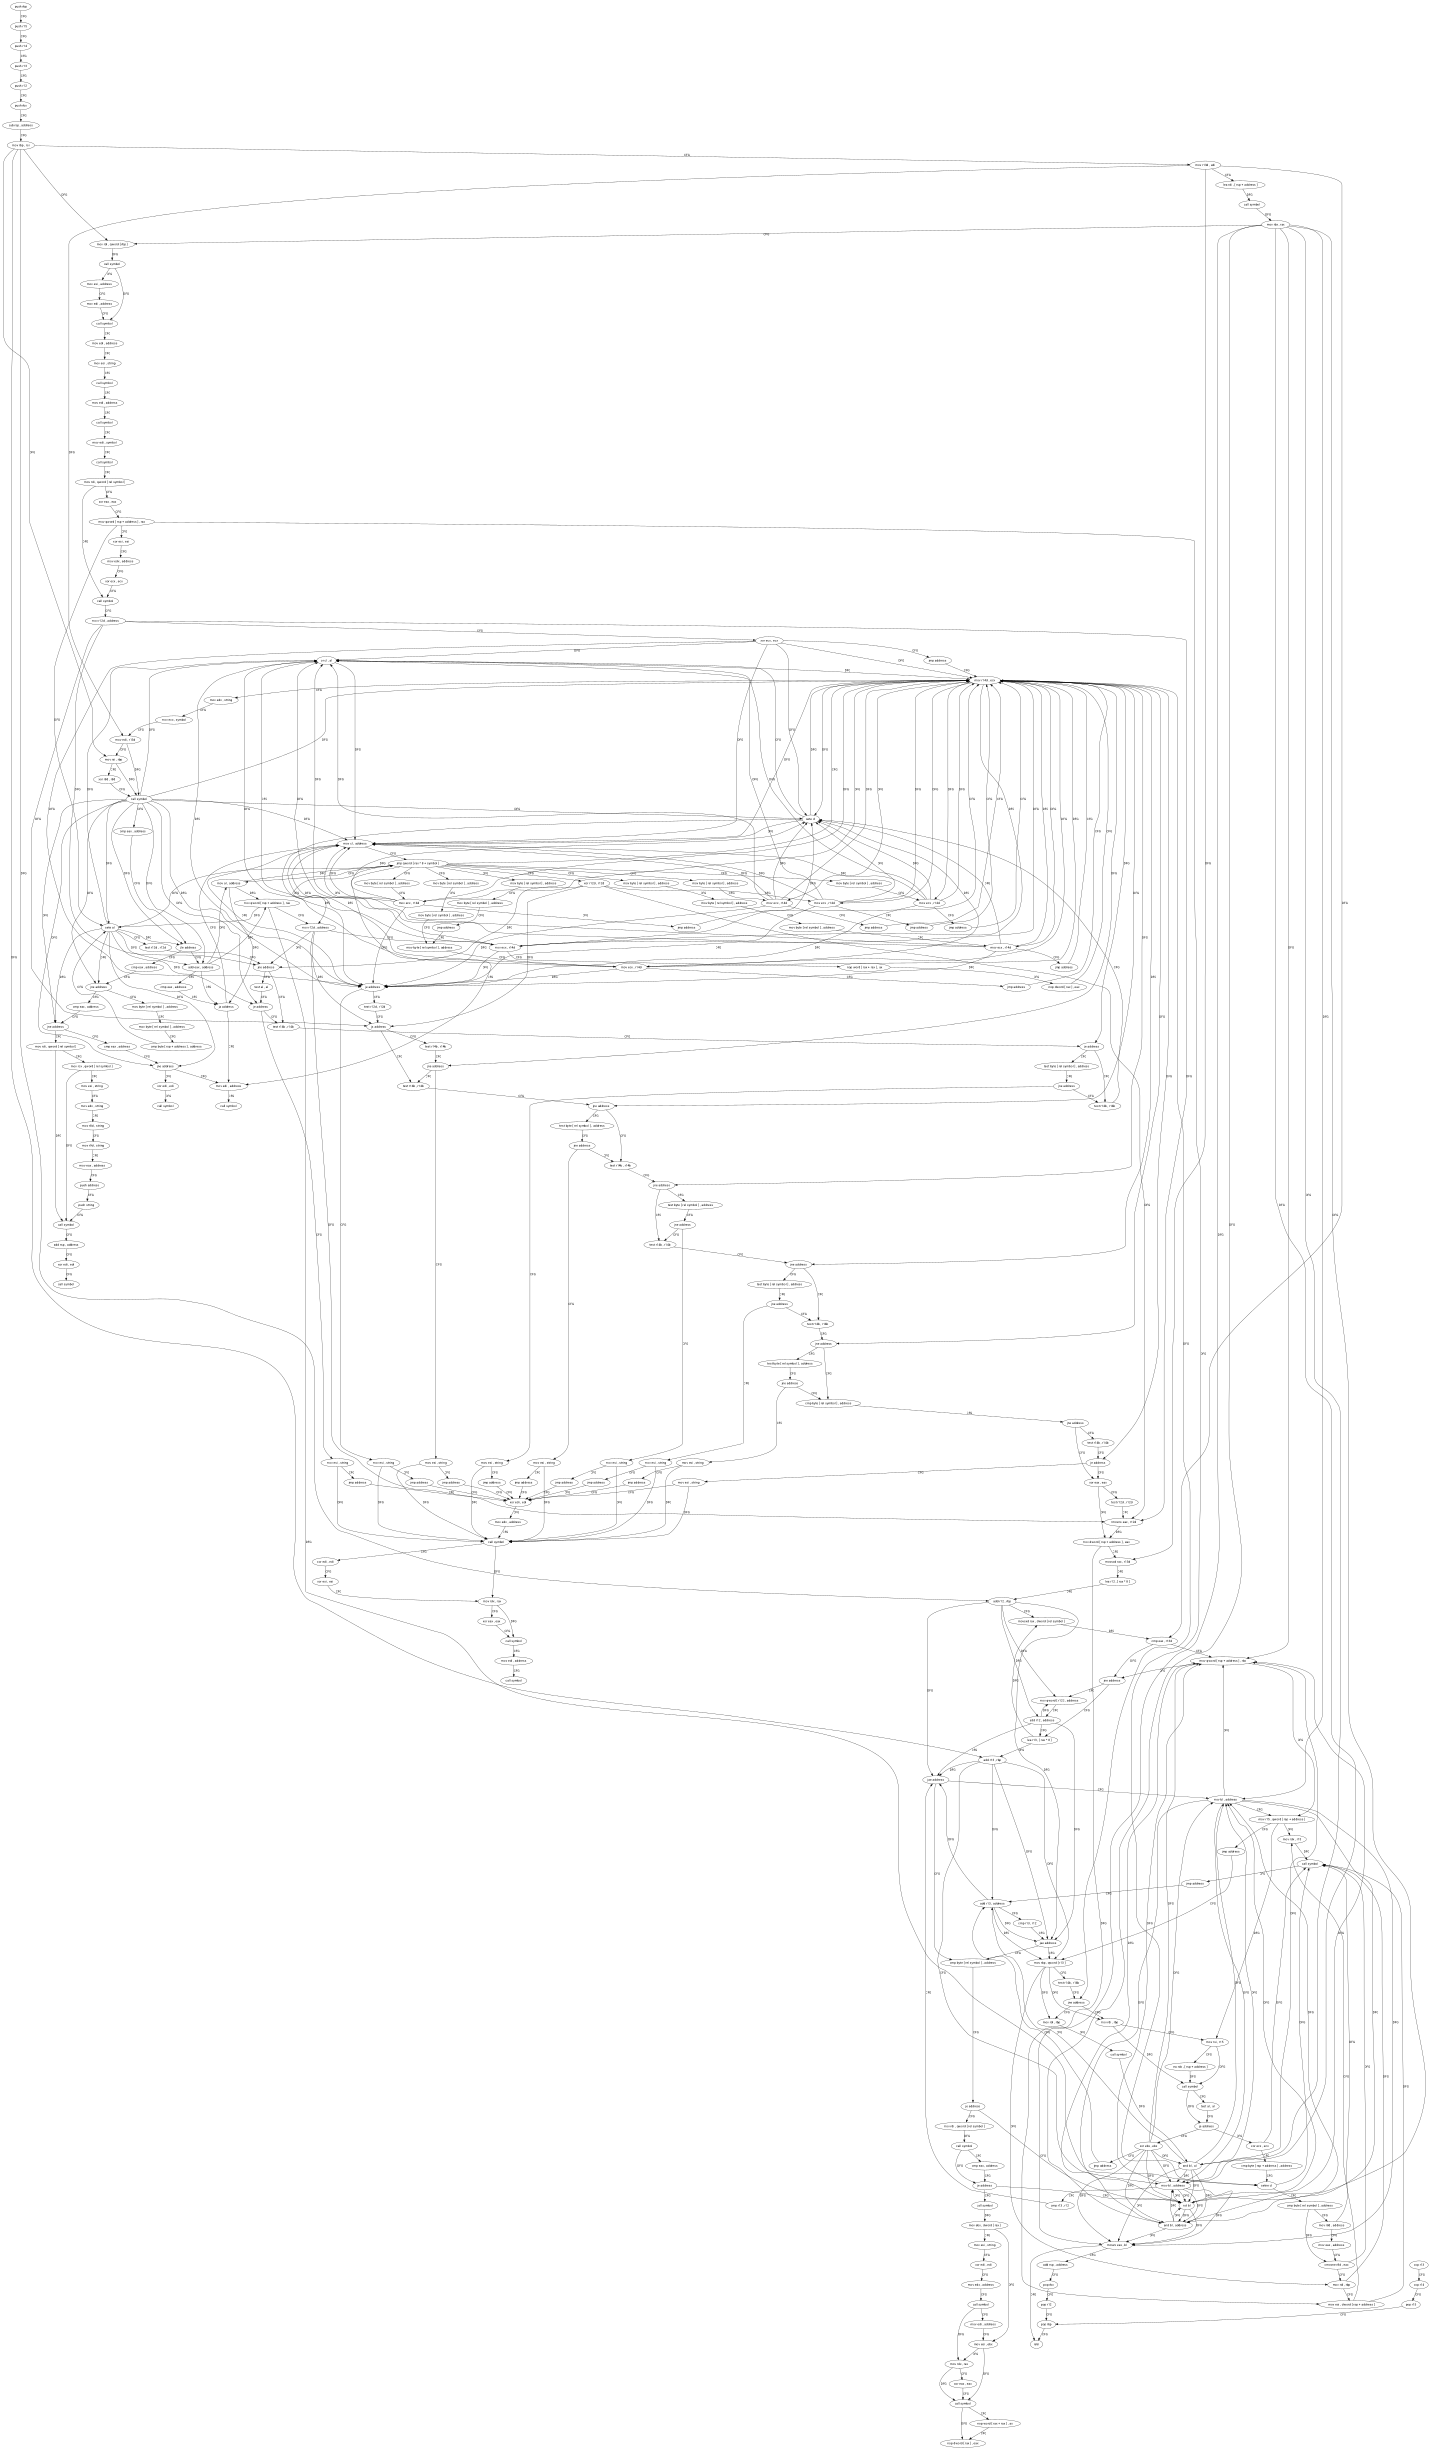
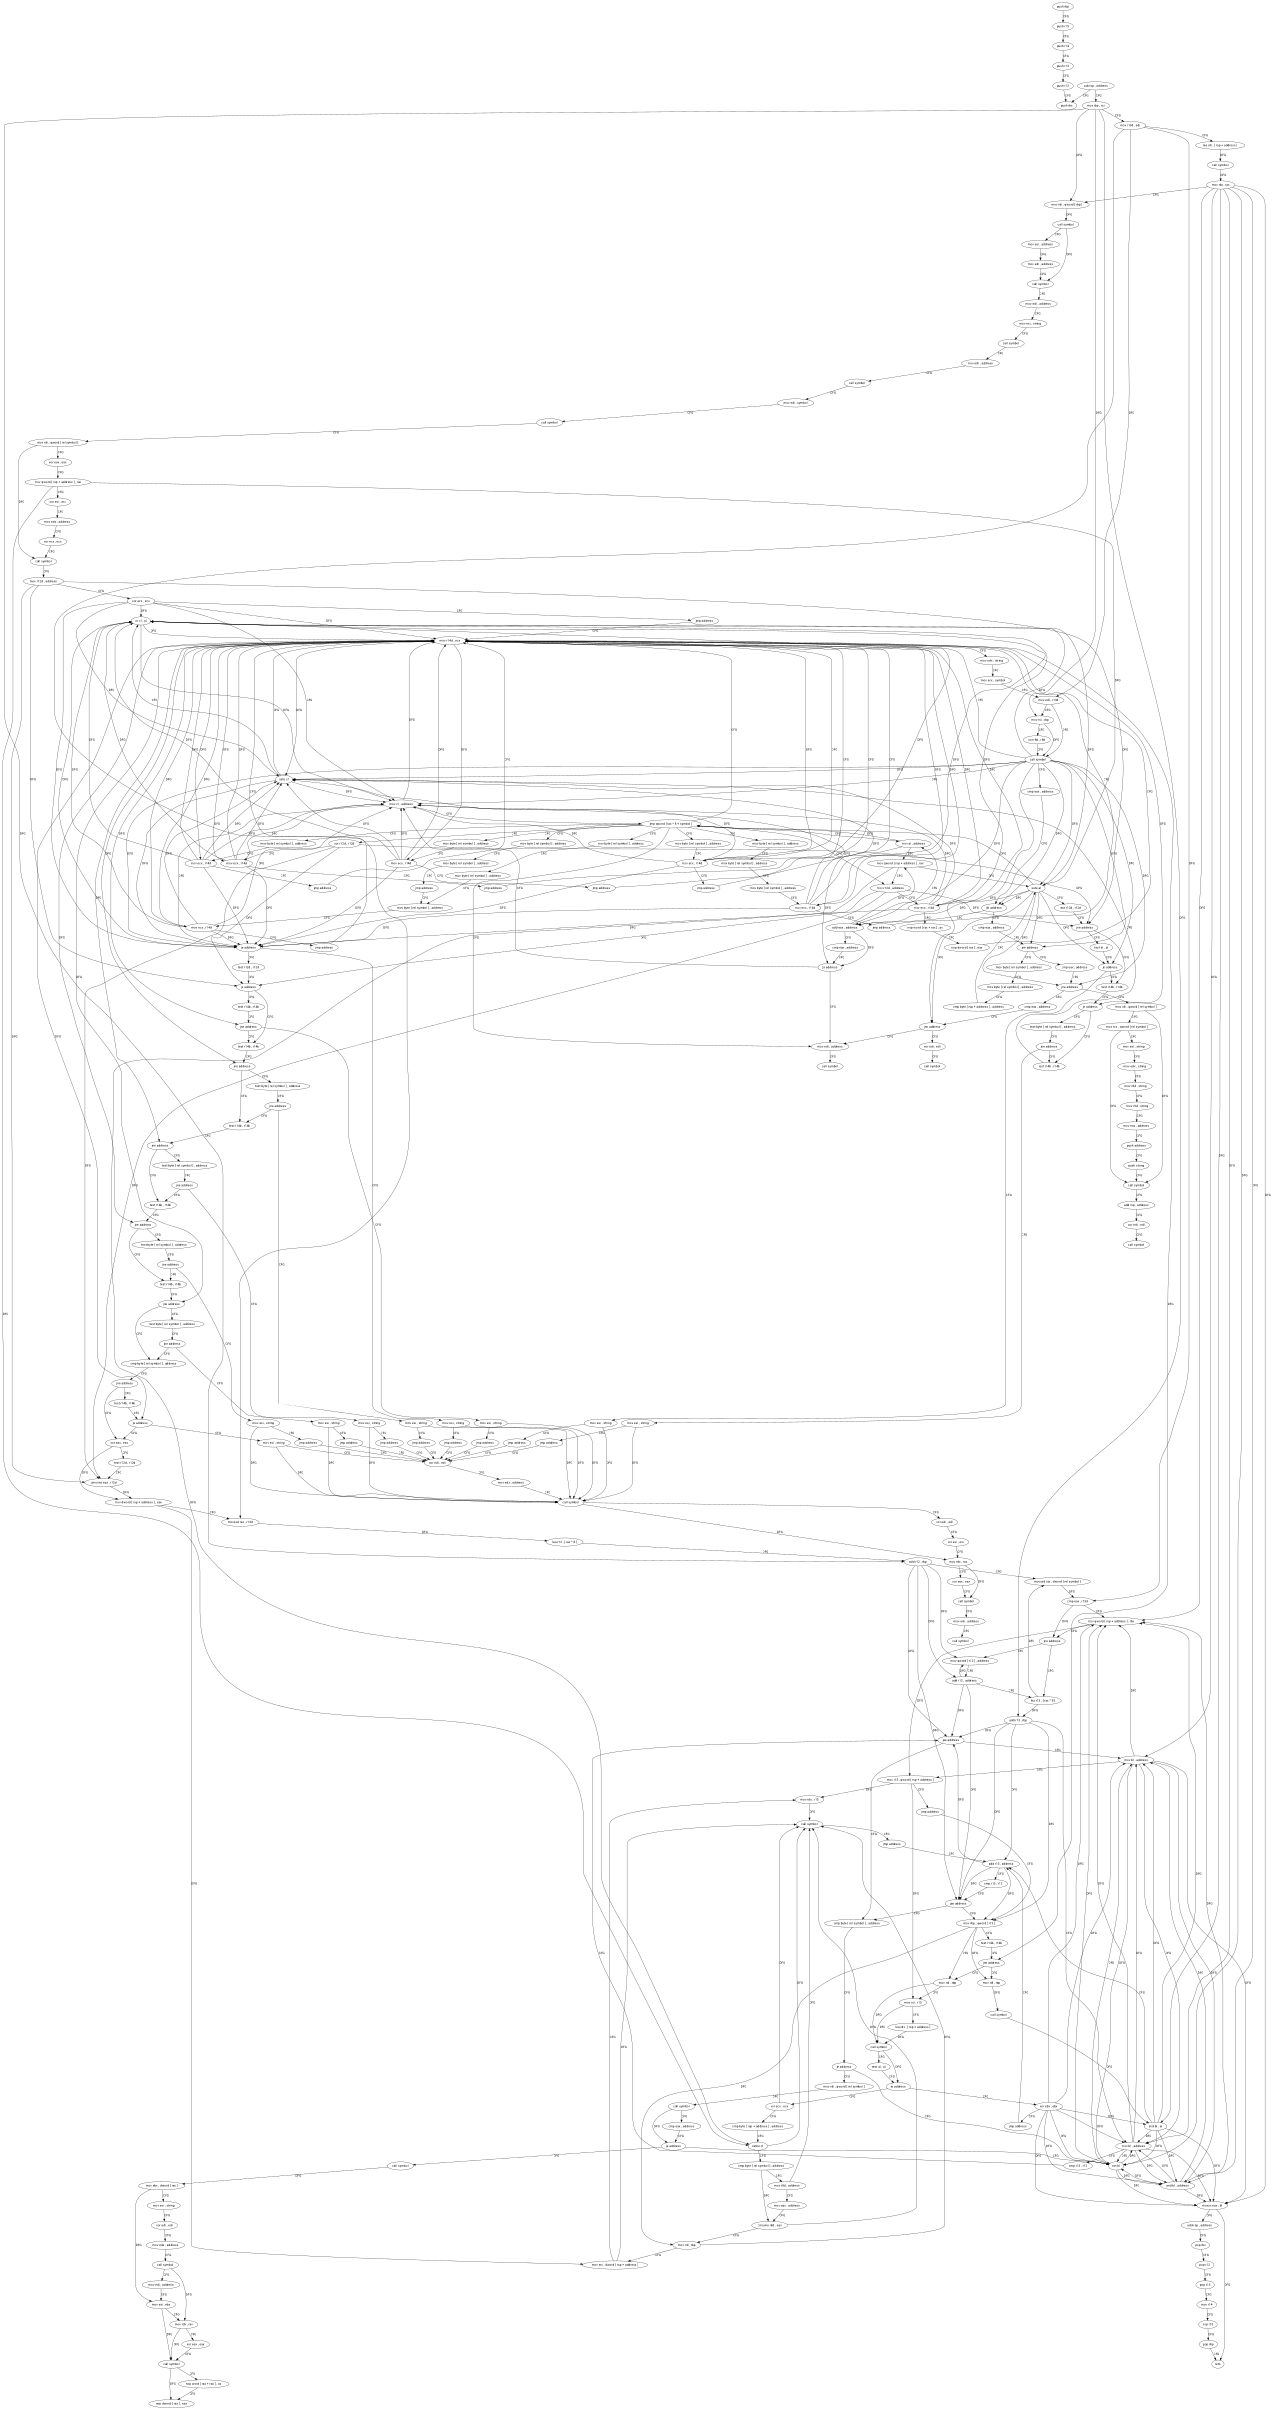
edge "push rbx" -> "sub rsp , address": reversed
node "pop r14": label "pop r14" -> "mov r14"
edge "pop r12" -> "pop rbp": now "pop r12" -> "pop r13"
